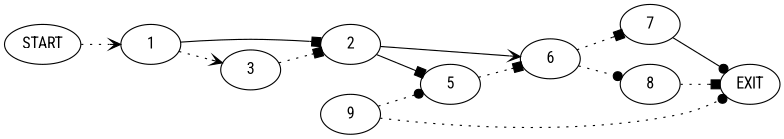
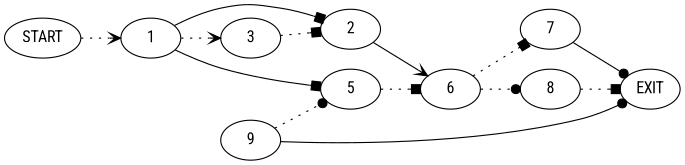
edge "2" -> "5": now "1" -> "5"
edge "9" -> "EXIT": style dotted -> solid
